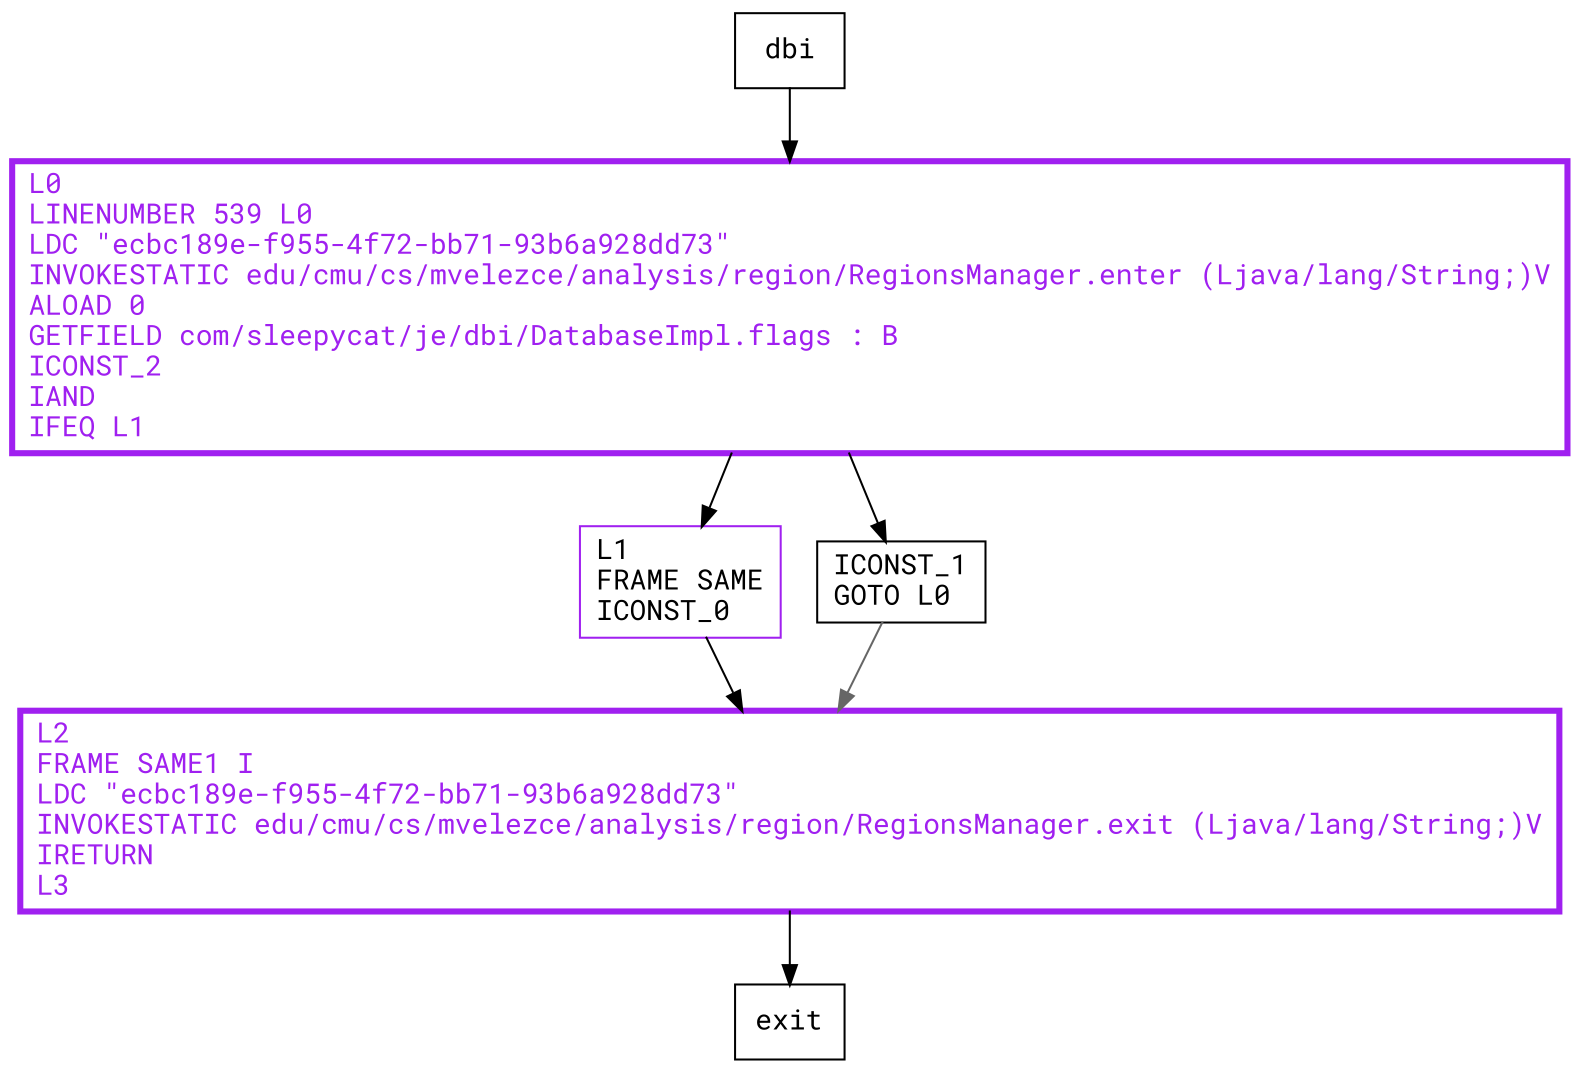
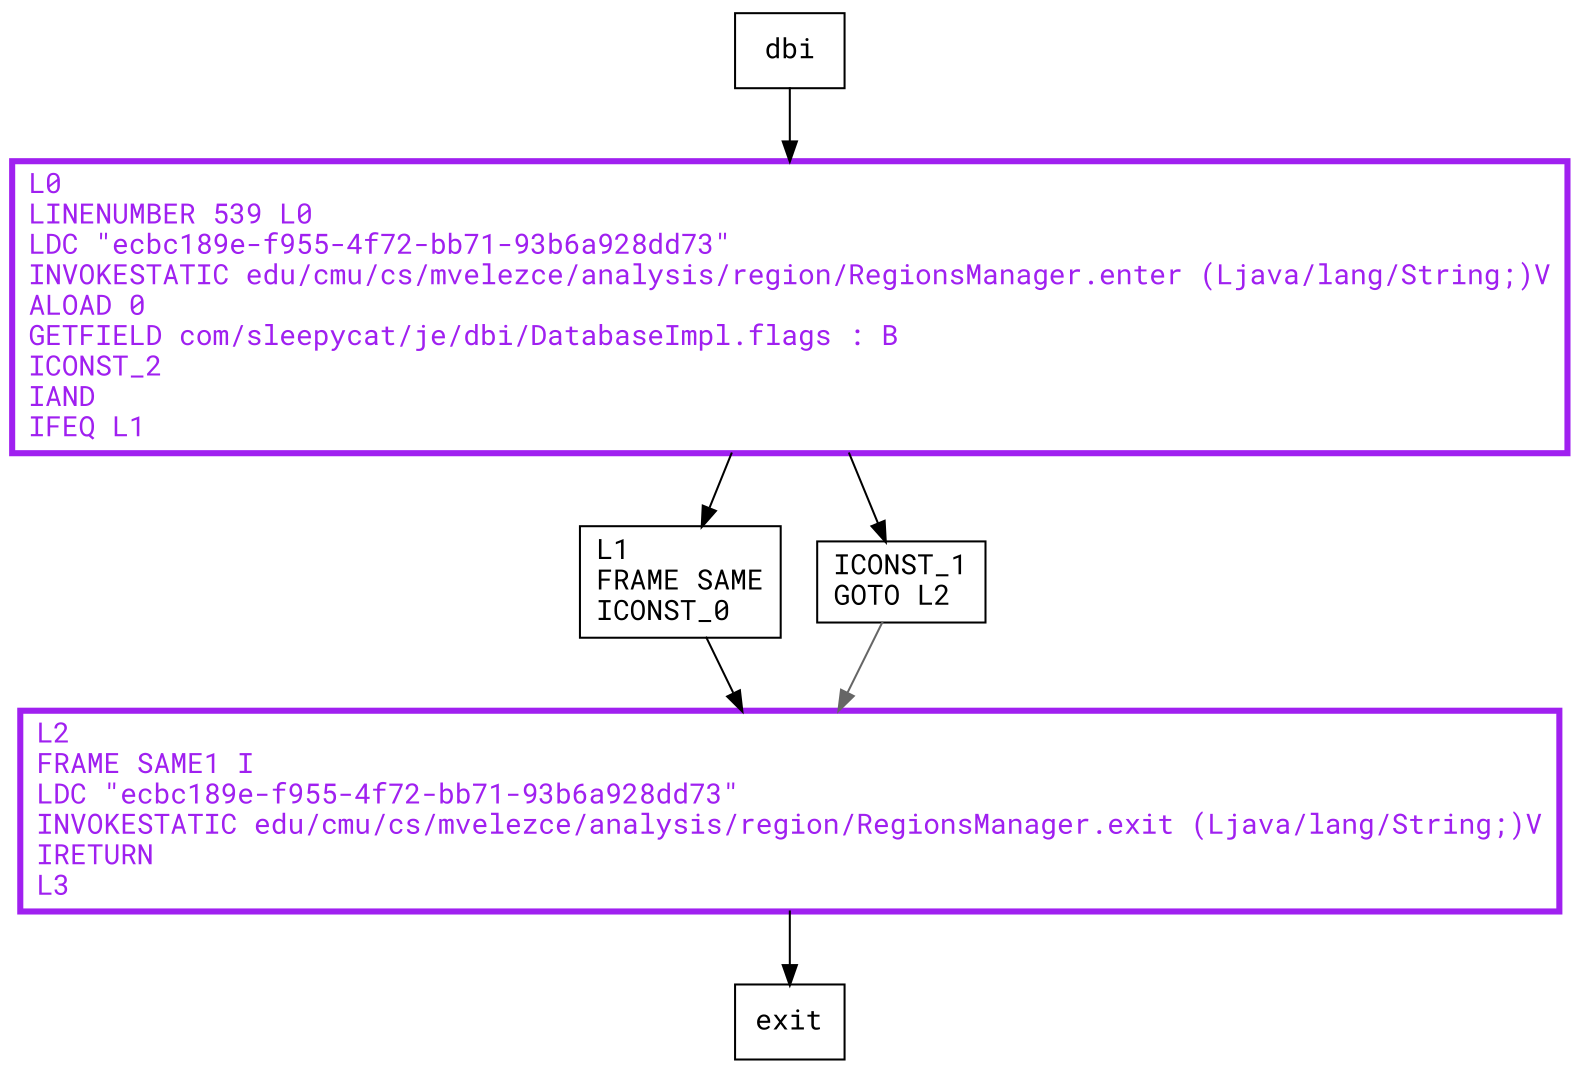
node "L1 FRAME SAME ICONST_0": color purple -> black
node "ICONST_1 GOTO L0": label "ICONST_1 GOTO L0" -> "ICONST_1 GOTO L2"
